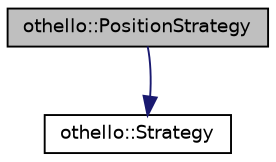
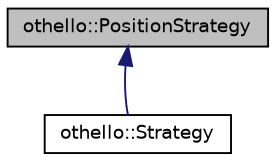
edge "othello::PositionStrategy" -> "othello::Strategy": reversed
